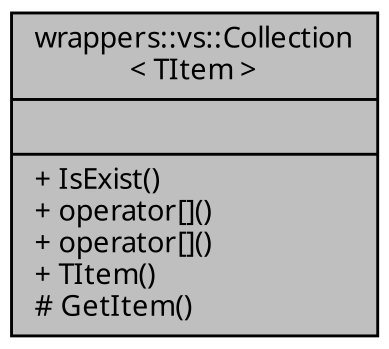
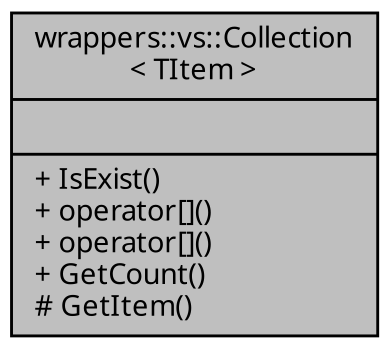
node "wrappers::vs::Collection": text "+ TItem()" -> "+ GetCount()"
